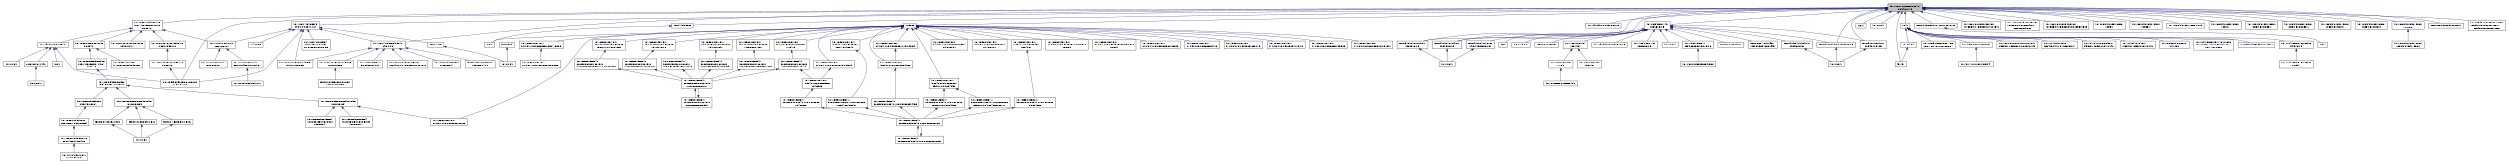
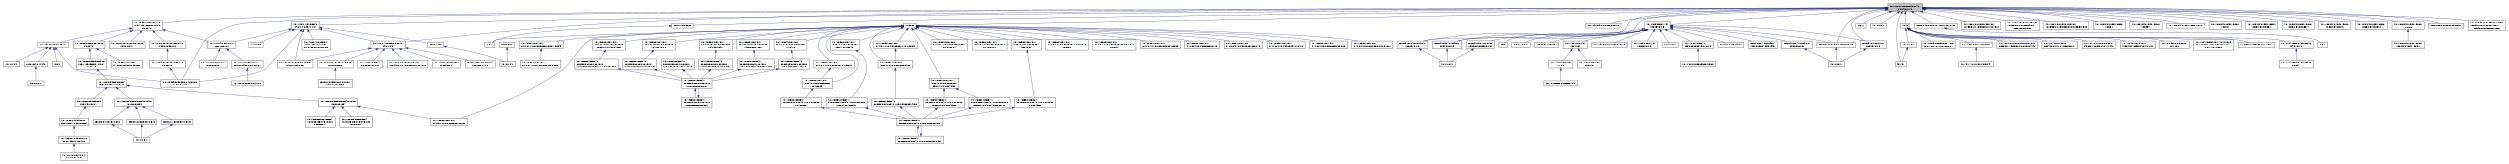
node "test_find_all_clients _from_basename": label "test_find_all_clients _from_basename" -> "test_find_all_clients _gather_basename"
node "test_find_ids_from _performance": label "test_find_ids_from _performance" -> "test_find_ids_from _basename"
edge "hpx::agas::server:: locality_namespace:: allocate" -> "hpx::agas::detail:: bootstrap_component _namespace::unbind": now "hpx::agas::server:: locality_namespace:: allocate" -> "update"
